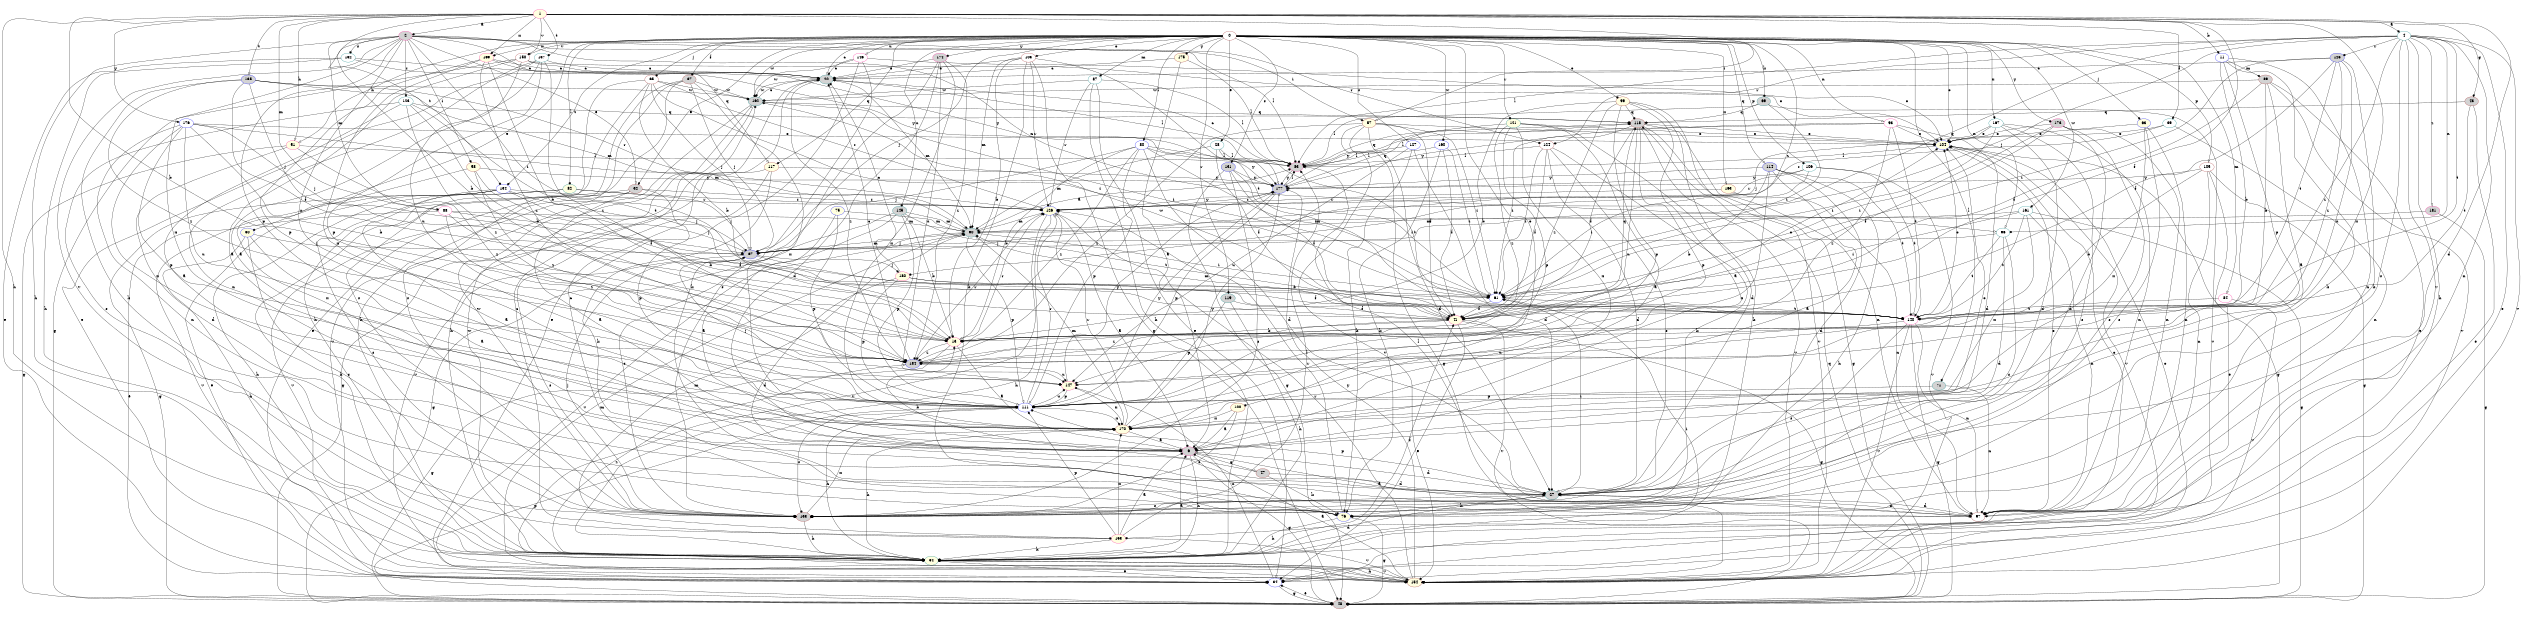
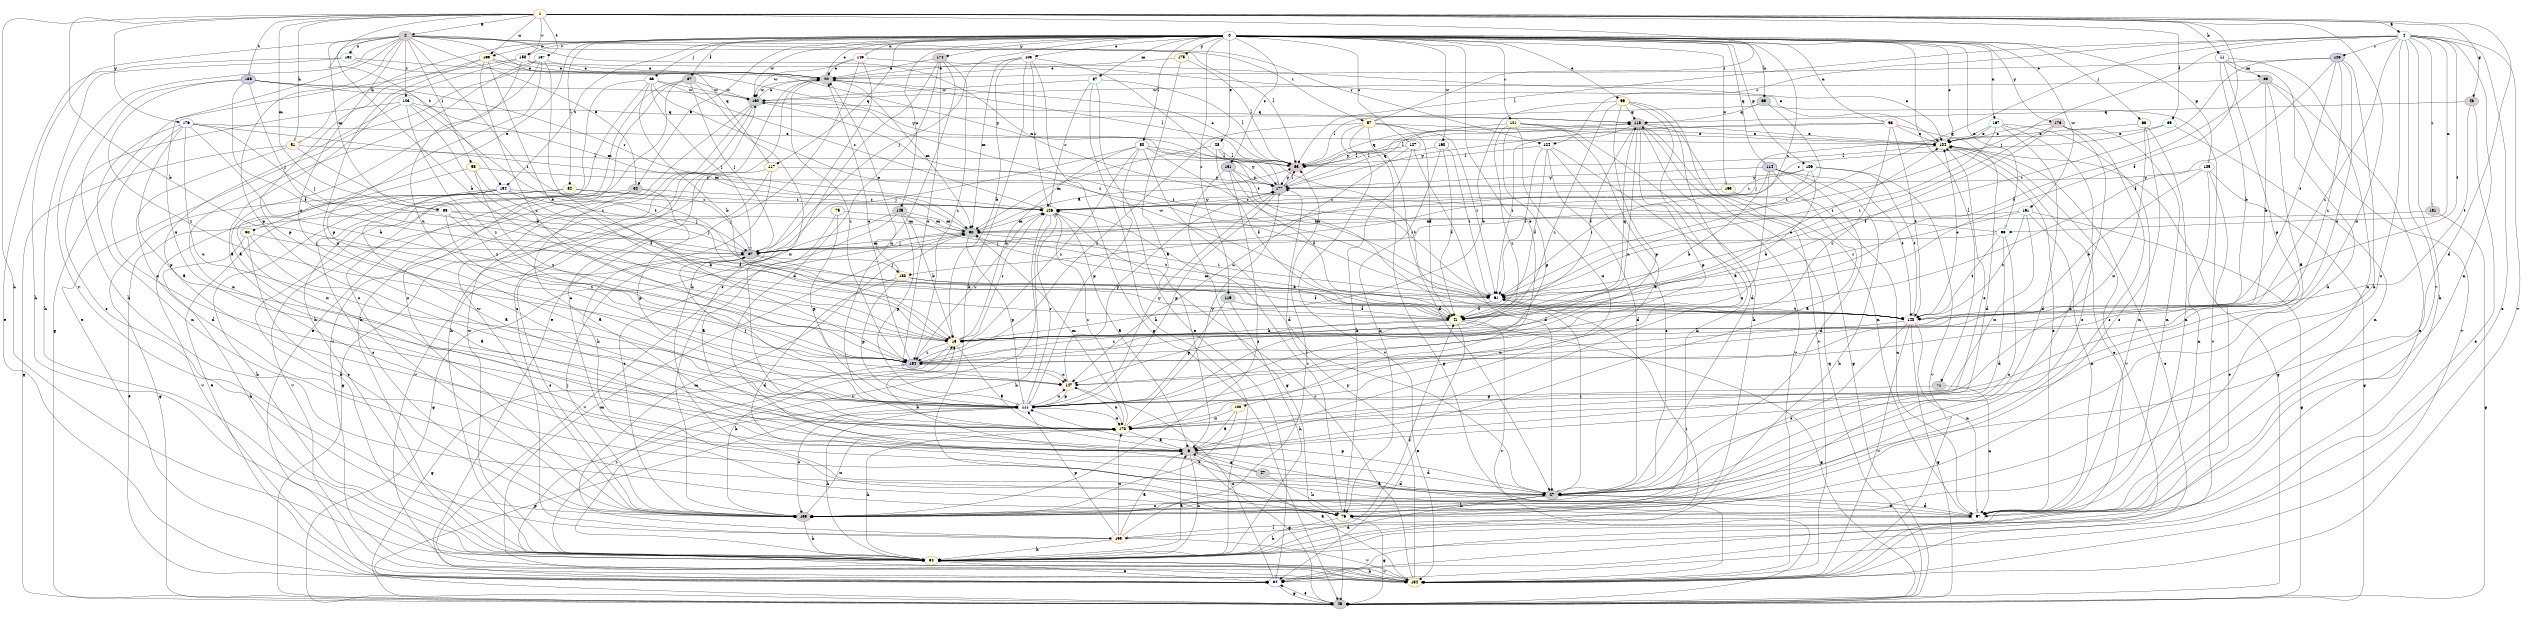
node "84": removed
edge "106" -> "13": added, label "b"
edge "133" -> "13": added, label "b"
edge "97" -> "83": now "97" -> "153"
